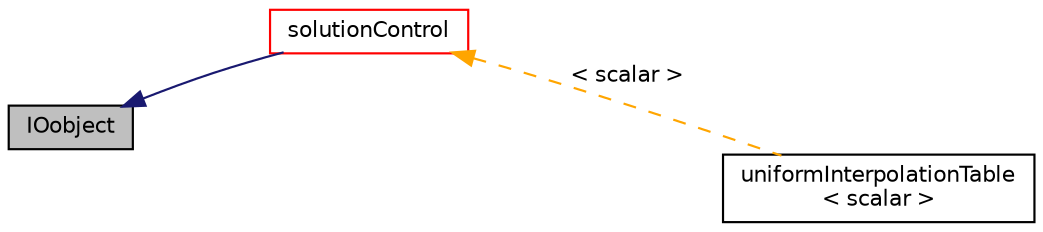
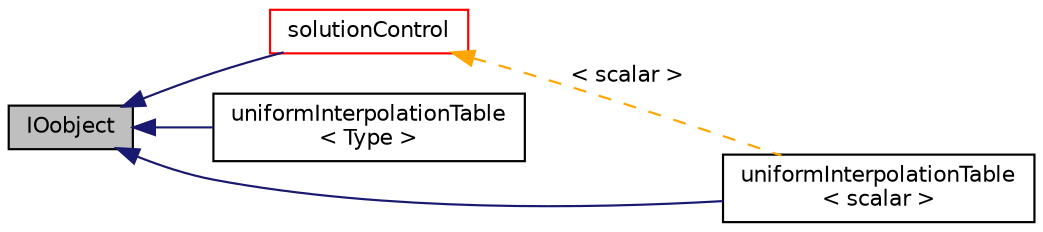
node "uniformInterpolationTable < Type >": added
edge "uniformInterpolationTable < scalar >" -> "IOobject": added
